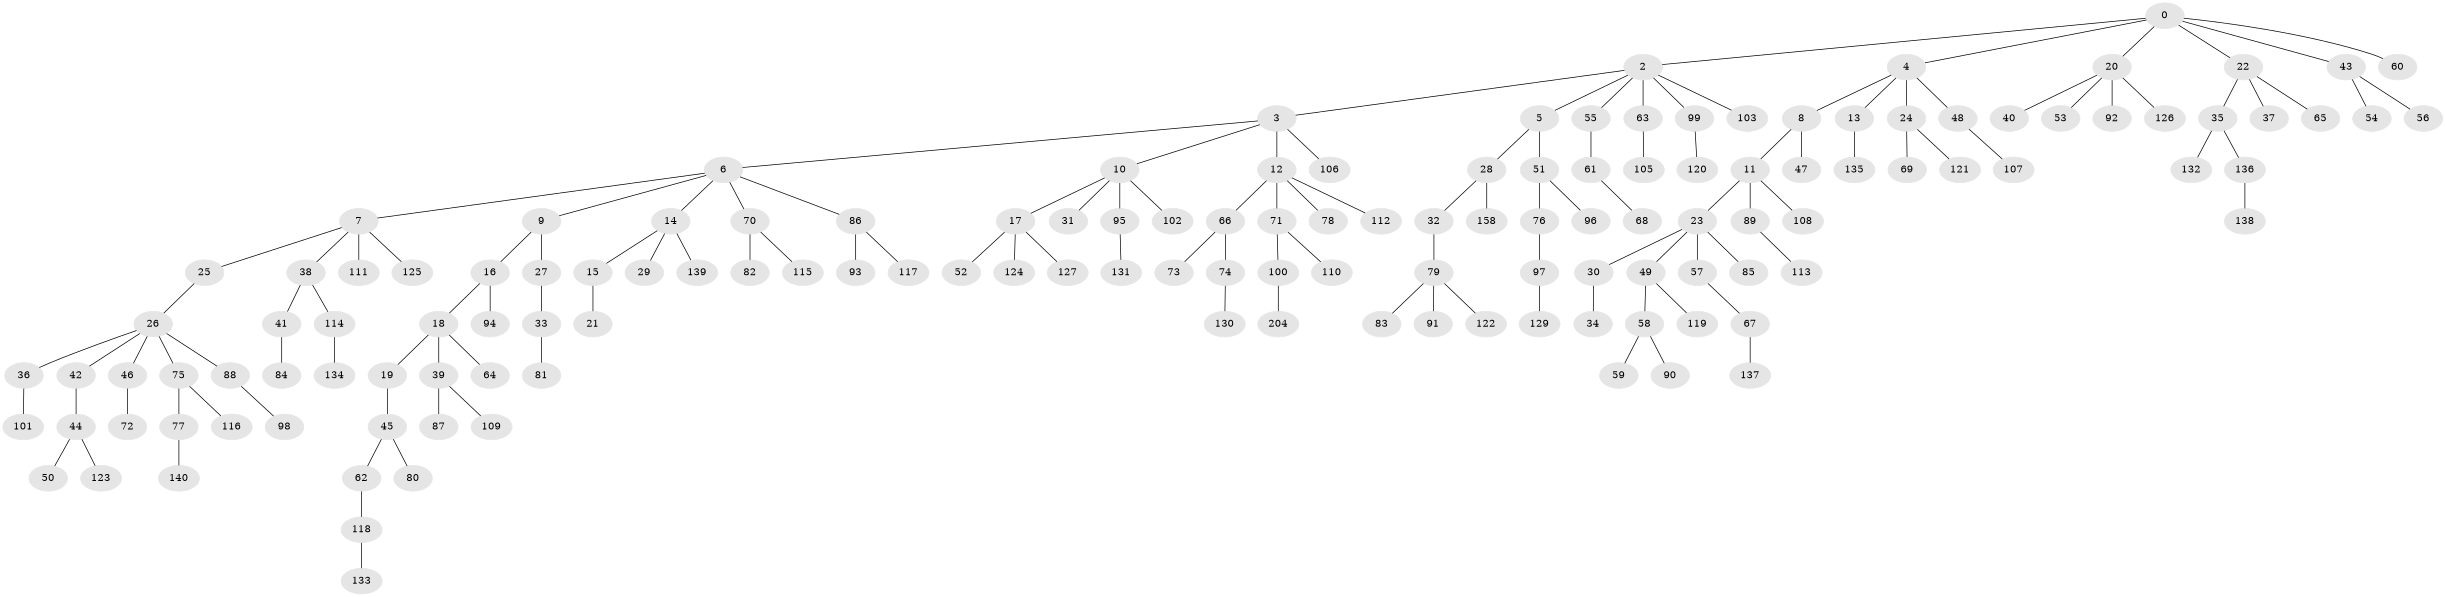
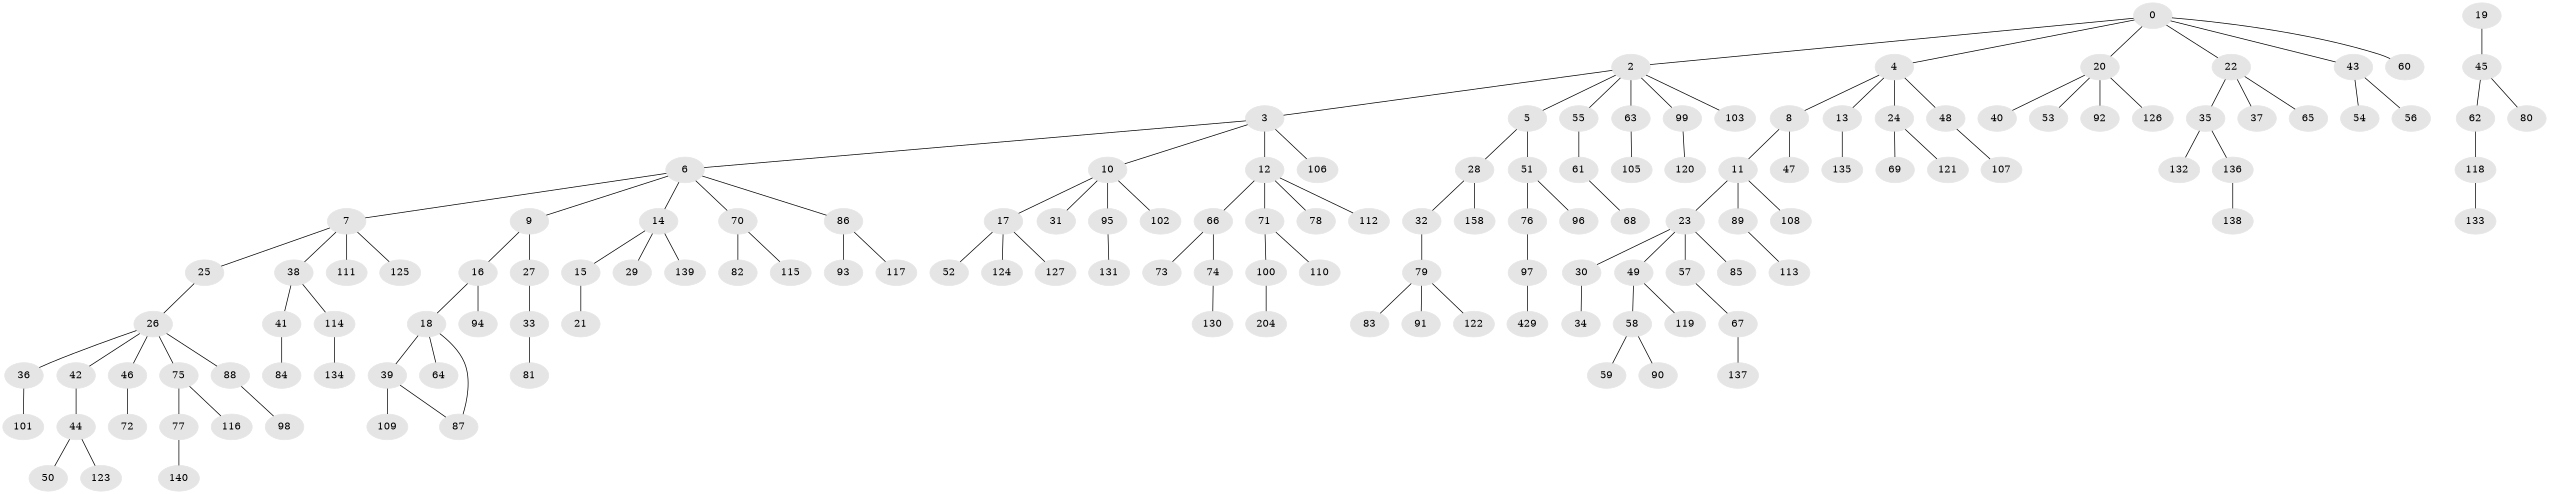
node "129": label "129" -> "429"
edge "18" -- "19": now "18" -- "87"
